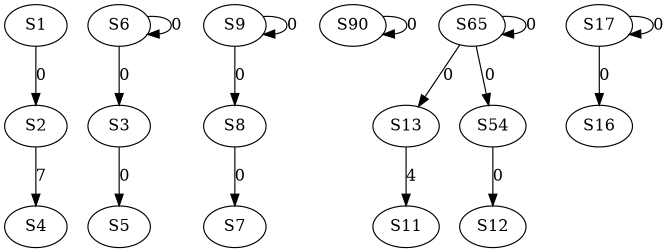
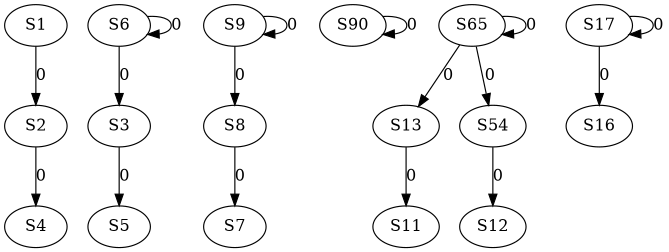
edge "S2" -> "S4": label "7" -> "0"
edge "S13" -> "S11": label "4" -> "0"
